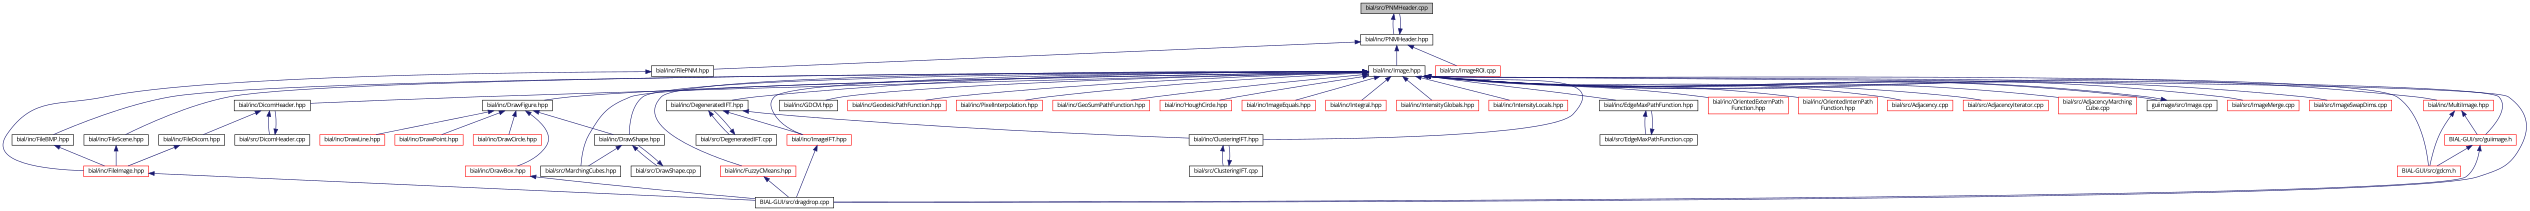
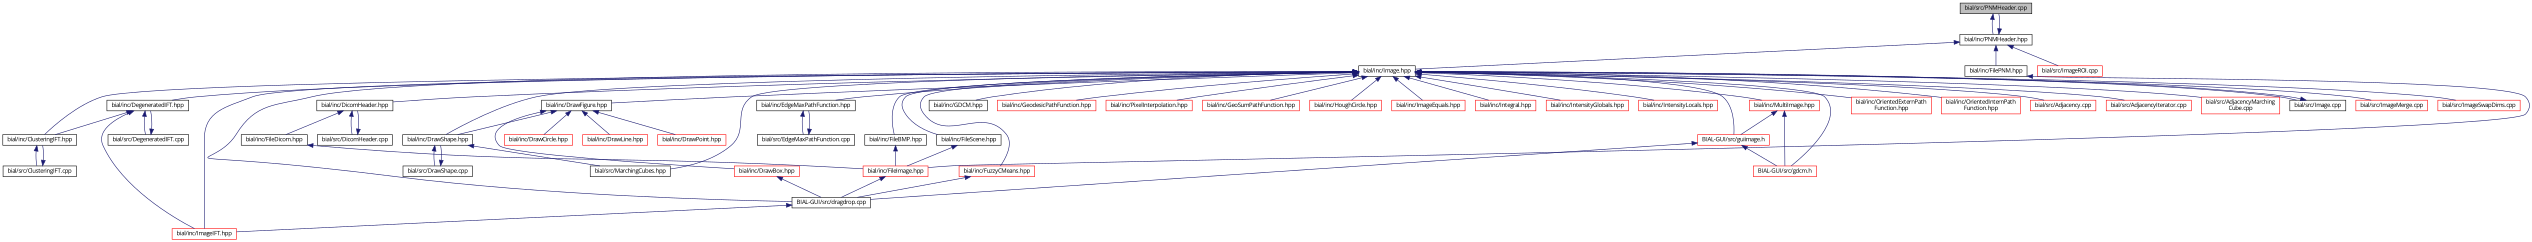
node "guiimage/src/Image.cpp": label "guiimage/src/Image.cpp" -> "bial/src/Image.cpp"
edge "BIAL-GUI/src/dragdrop.cpp" -> "bial/inc/ImageIFT.hpp": reversed
